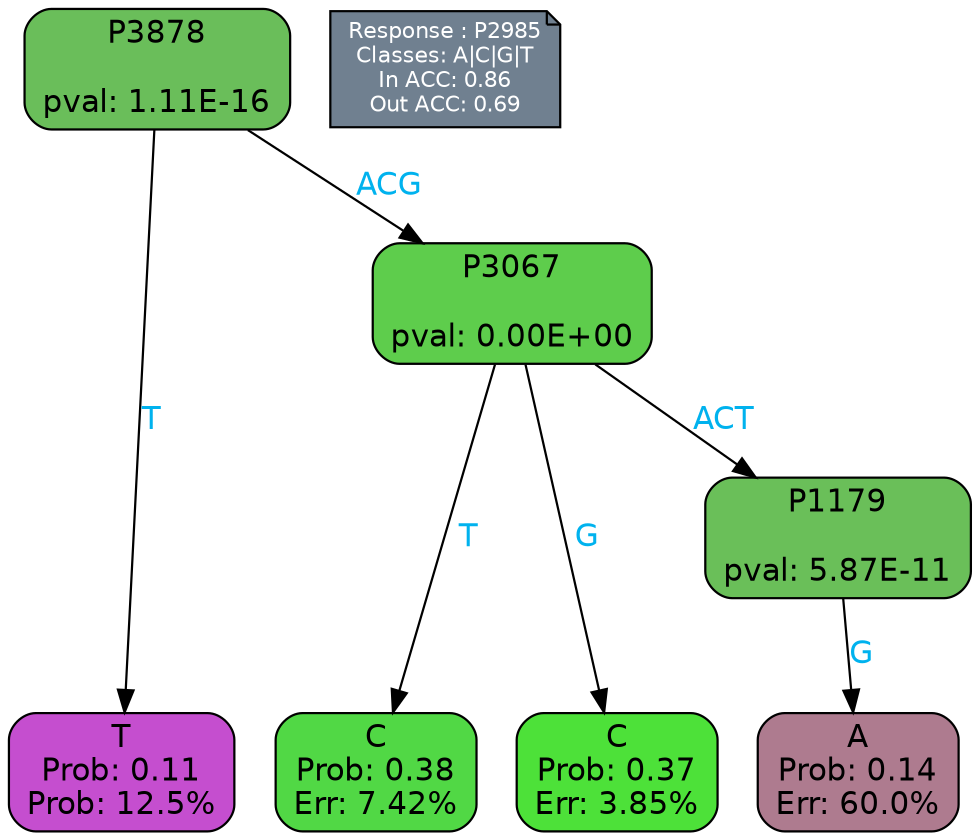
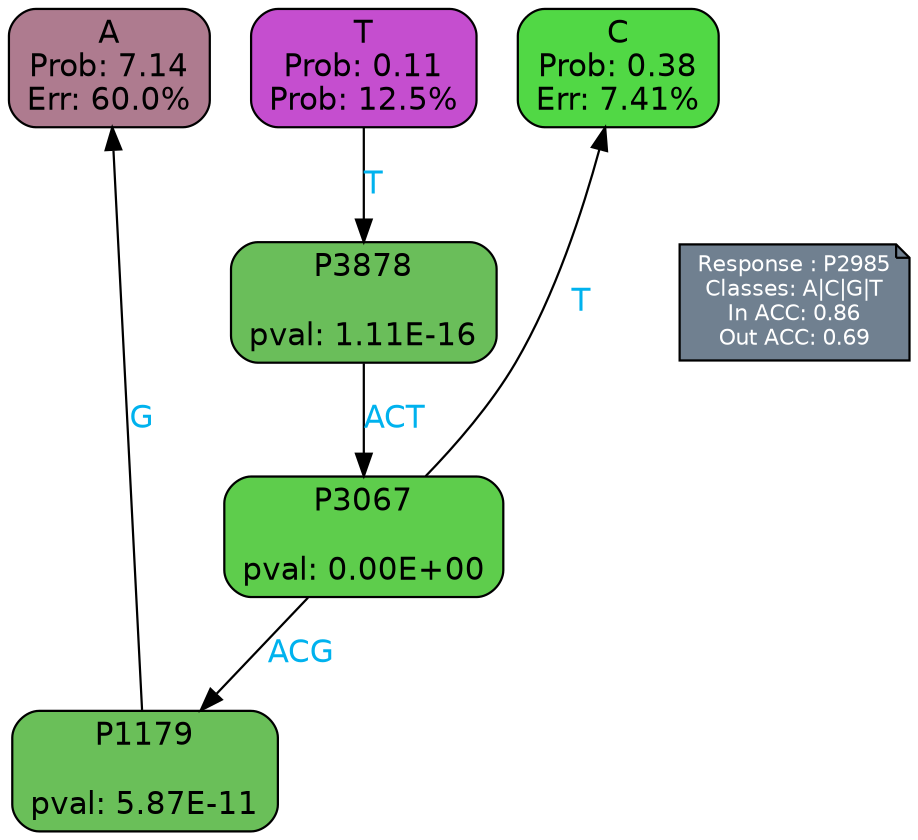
edge "P3878 pval: 1.11E-16" -> "P3067 pval: 0.00E+00": label "ACG" -> "ACT"
edge "P3878 pval: 1.11E-16" -> "T Prob: 0.11 Prob: 12.5%": reversed
edge "P3067 pval: 0.00E+00" -> "P1179 pval: 5.87E-11": label "ACT" -> "ACG"
node "C Prob: 0.38 Err: 7.42%": label "C Prob: 0.38 Err: 7.42%" -> "C Prob: 0.38 Err: 7.41%"
node "C Prob: 0.37 Err: 3.85%": removed
node "A Prob: 0.14 Err: 60.0%": label "A Prob: 0.14 Err: 60.0%" -> "A Prob: 7.14 Err: 60.0%"
